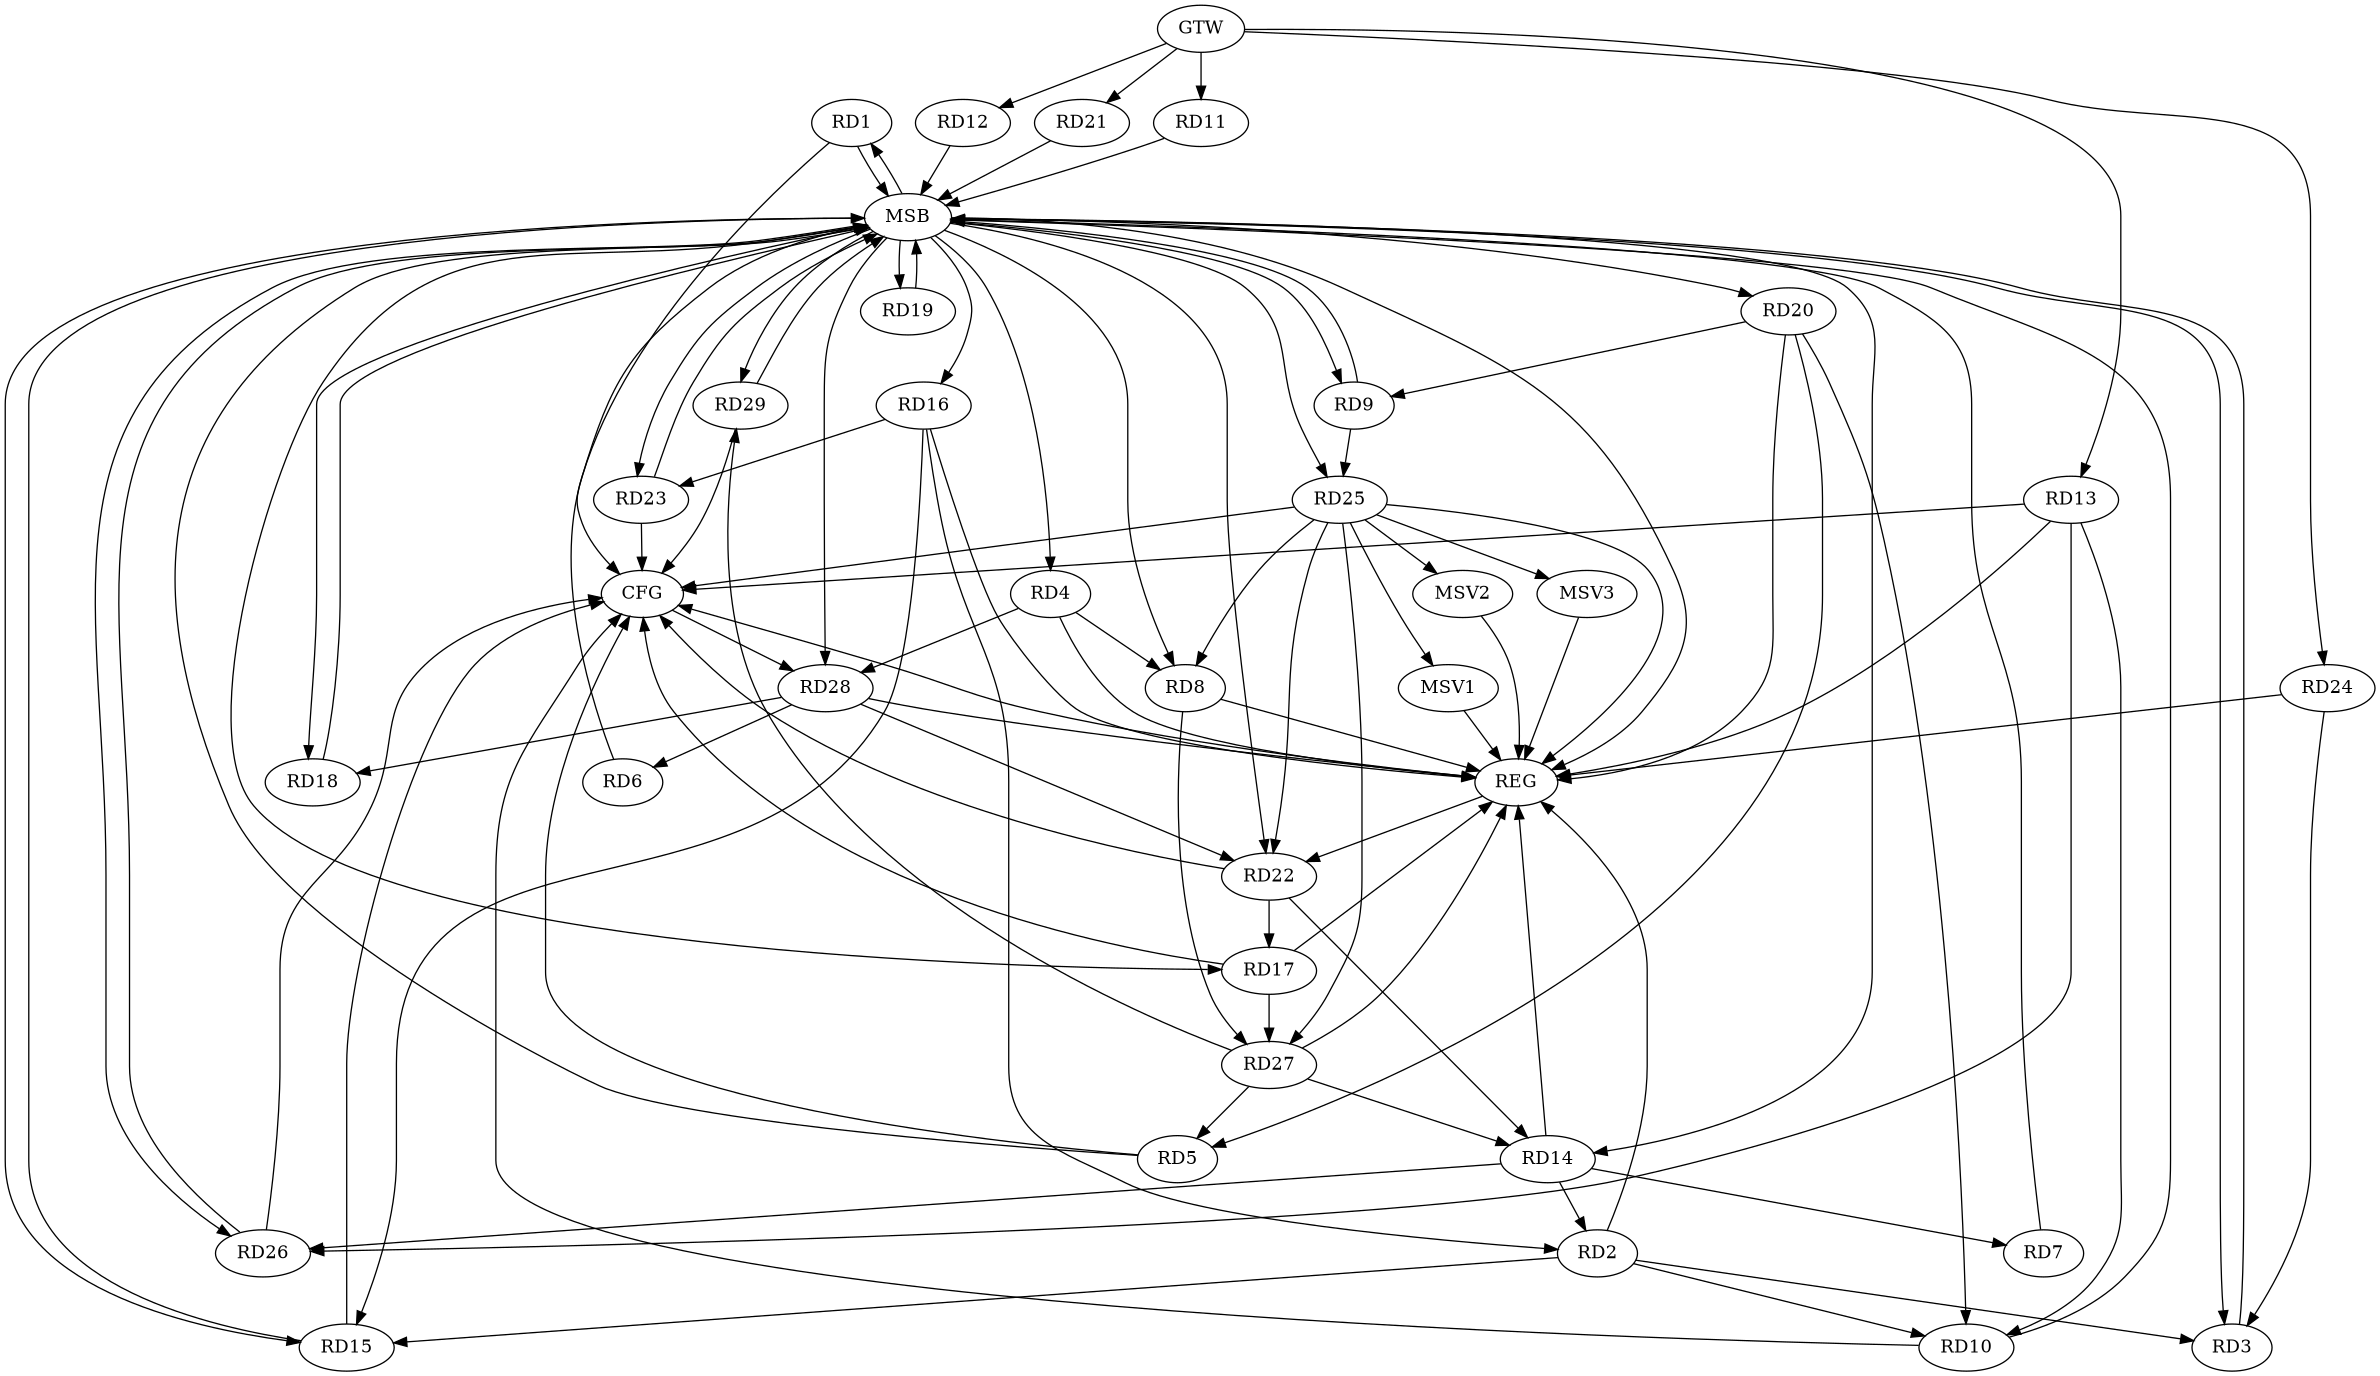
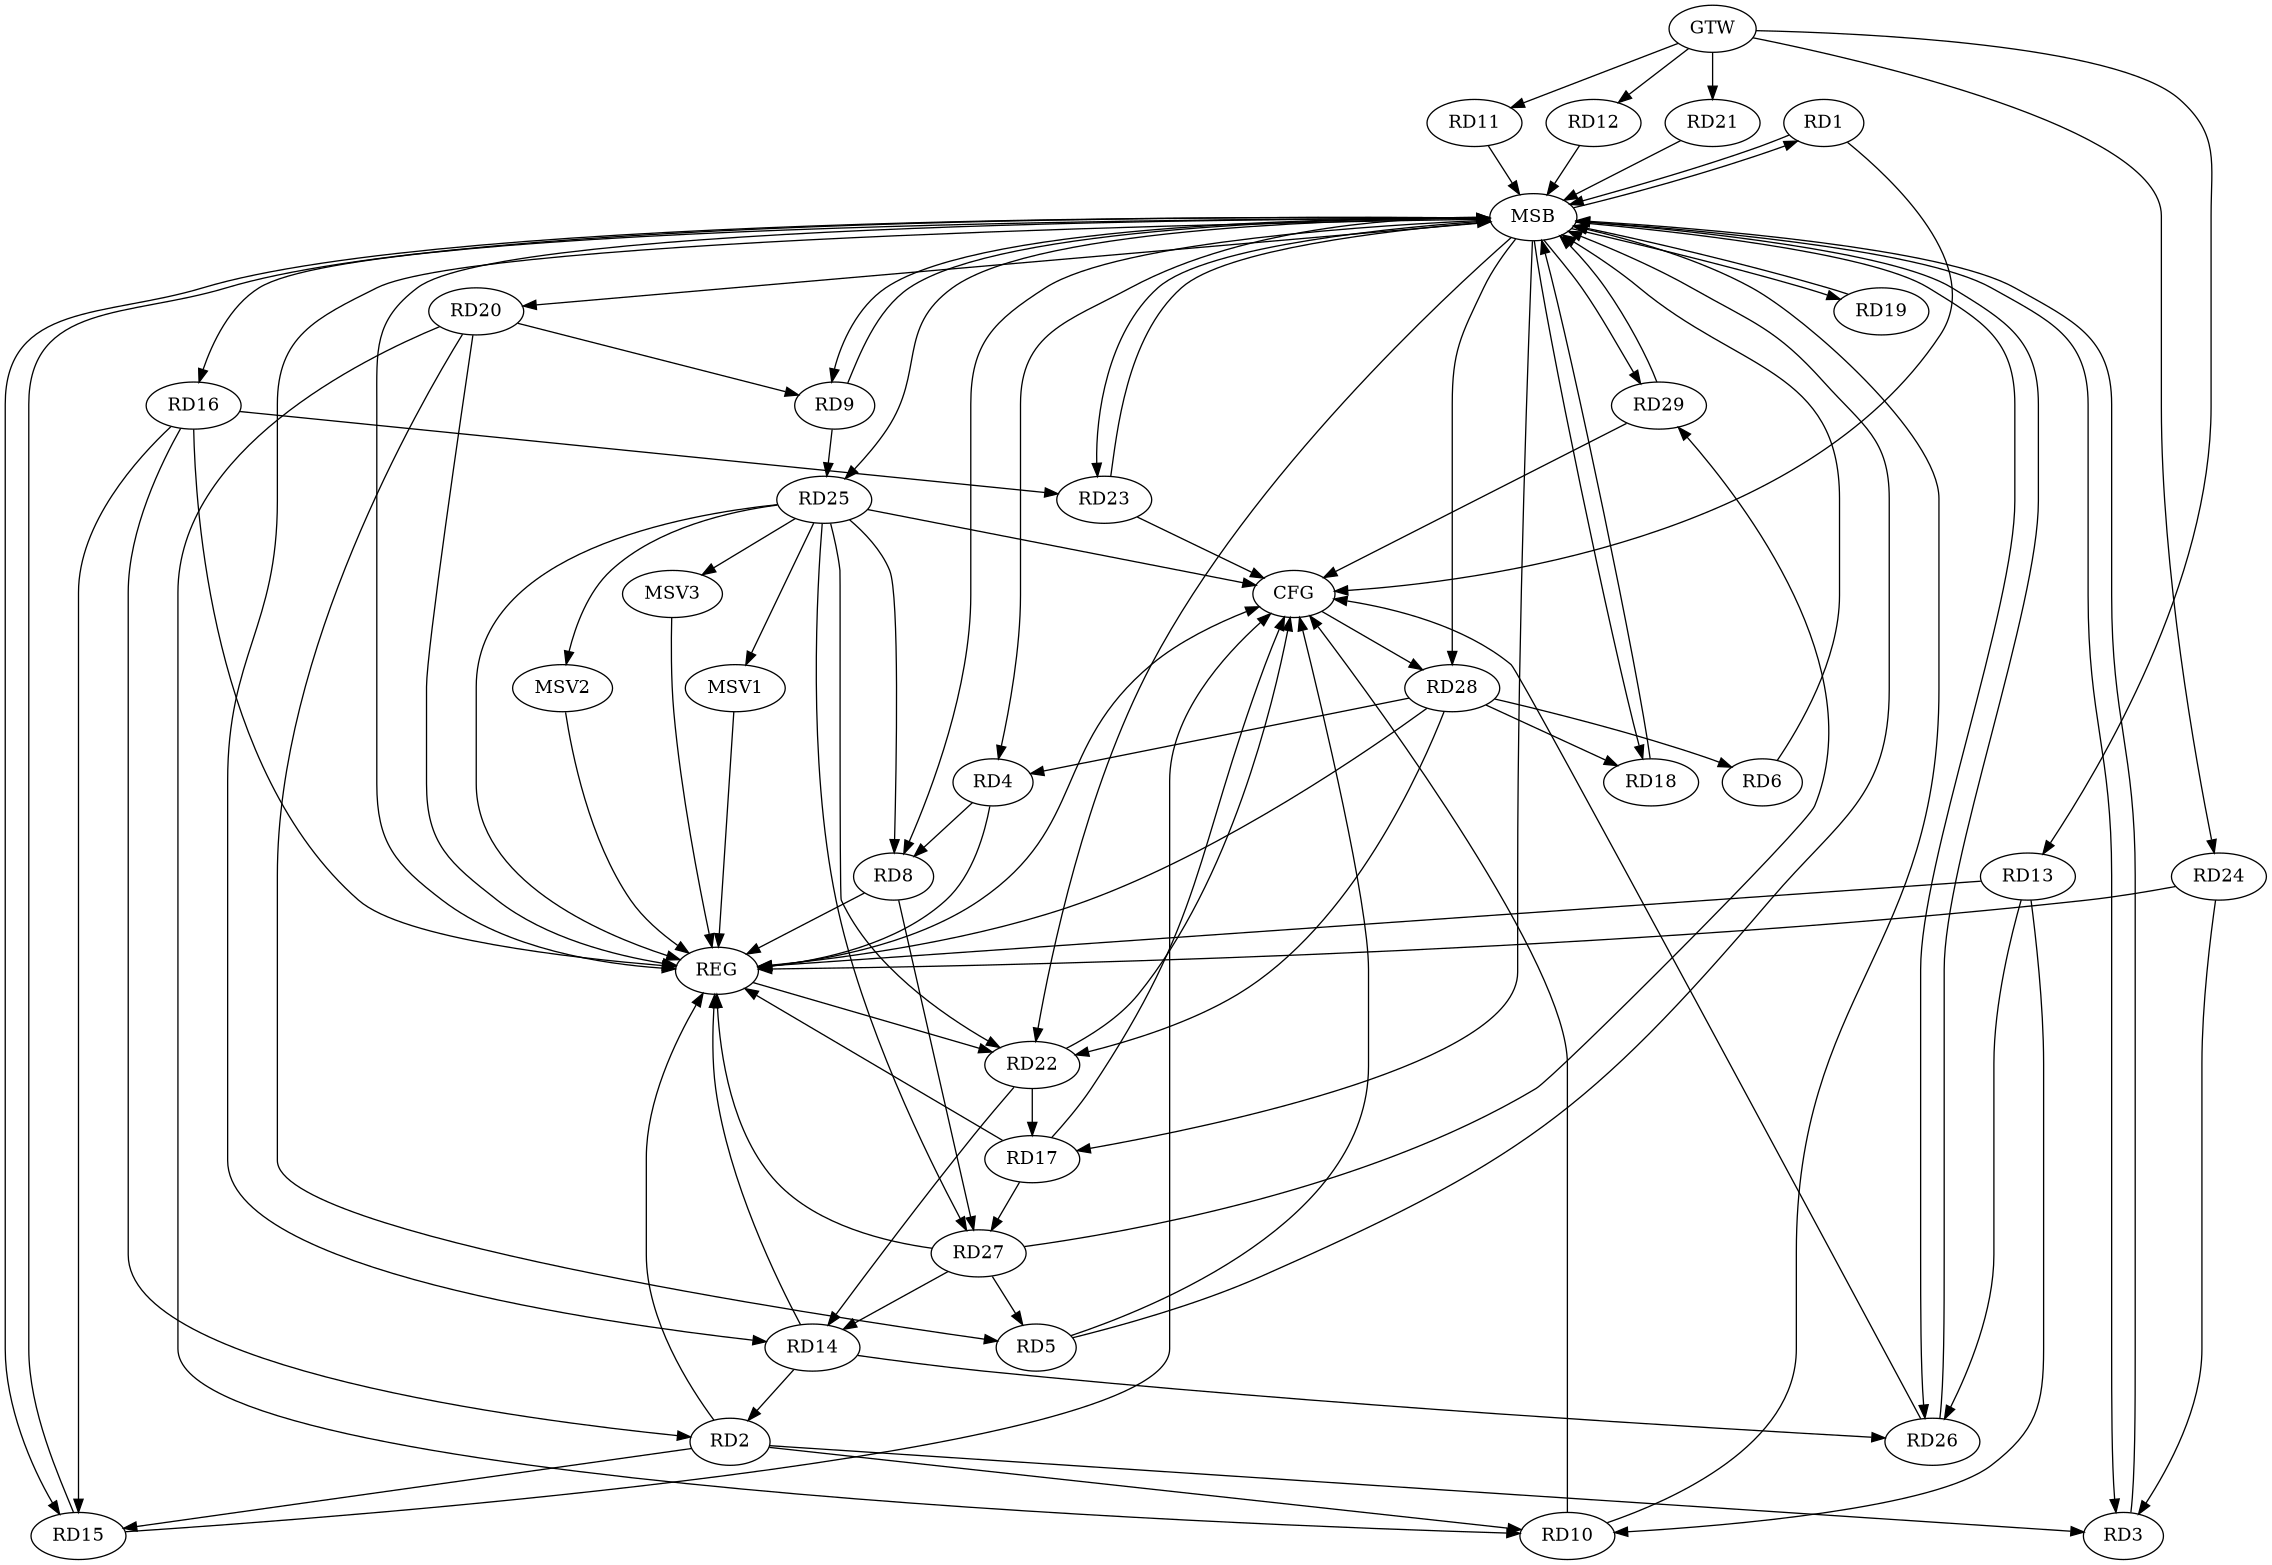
edge "RD13" -> "CFG": removed
edge "RD4" -> "RD28": reversed
node "RD7": removed
